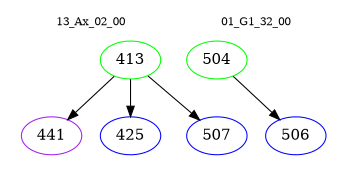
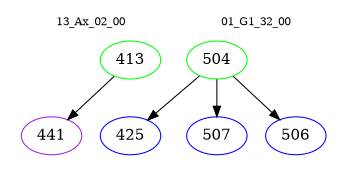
edge "413" -> "507": now "504" -> "507"
edge "413" -> "425": now "504" -> "425"
